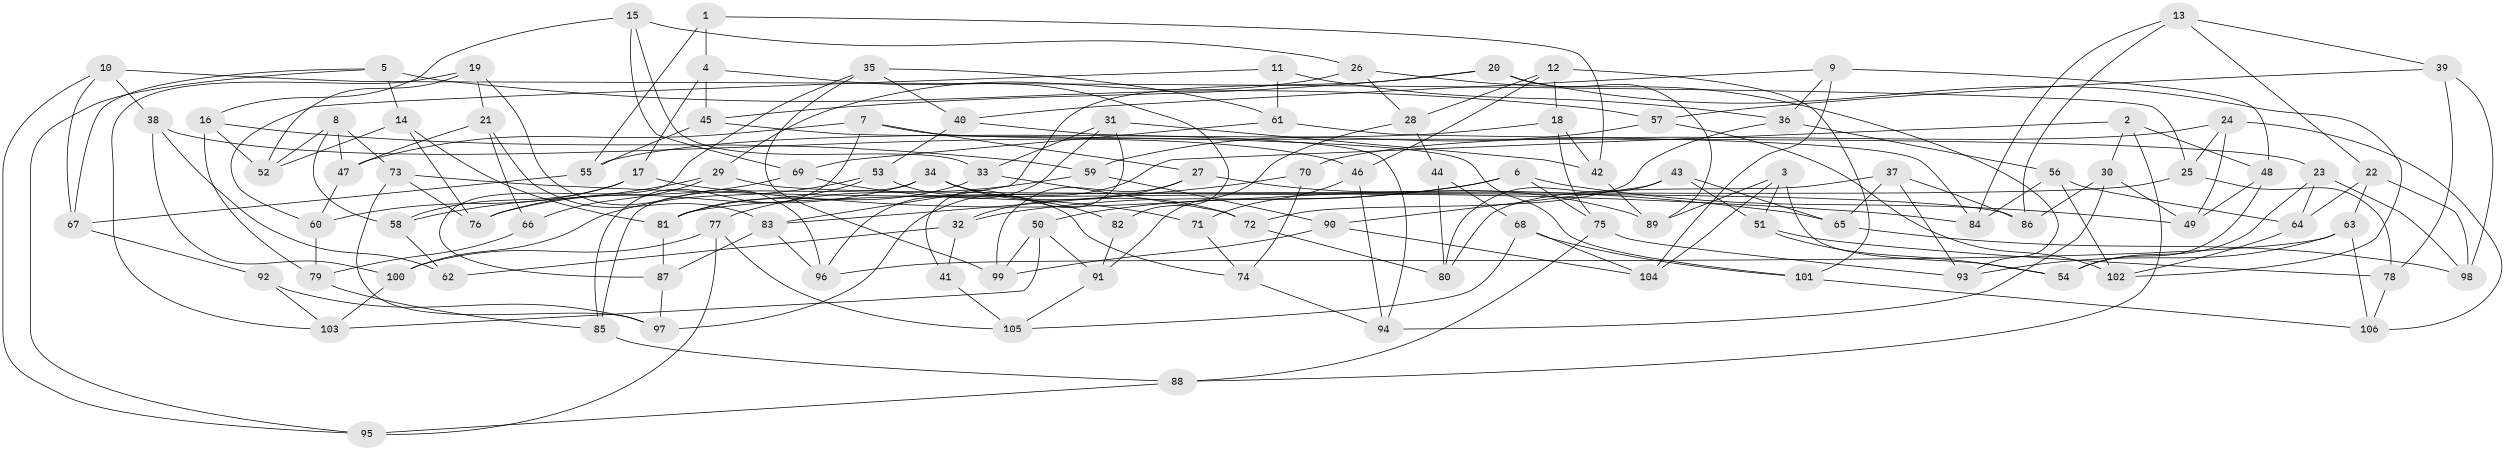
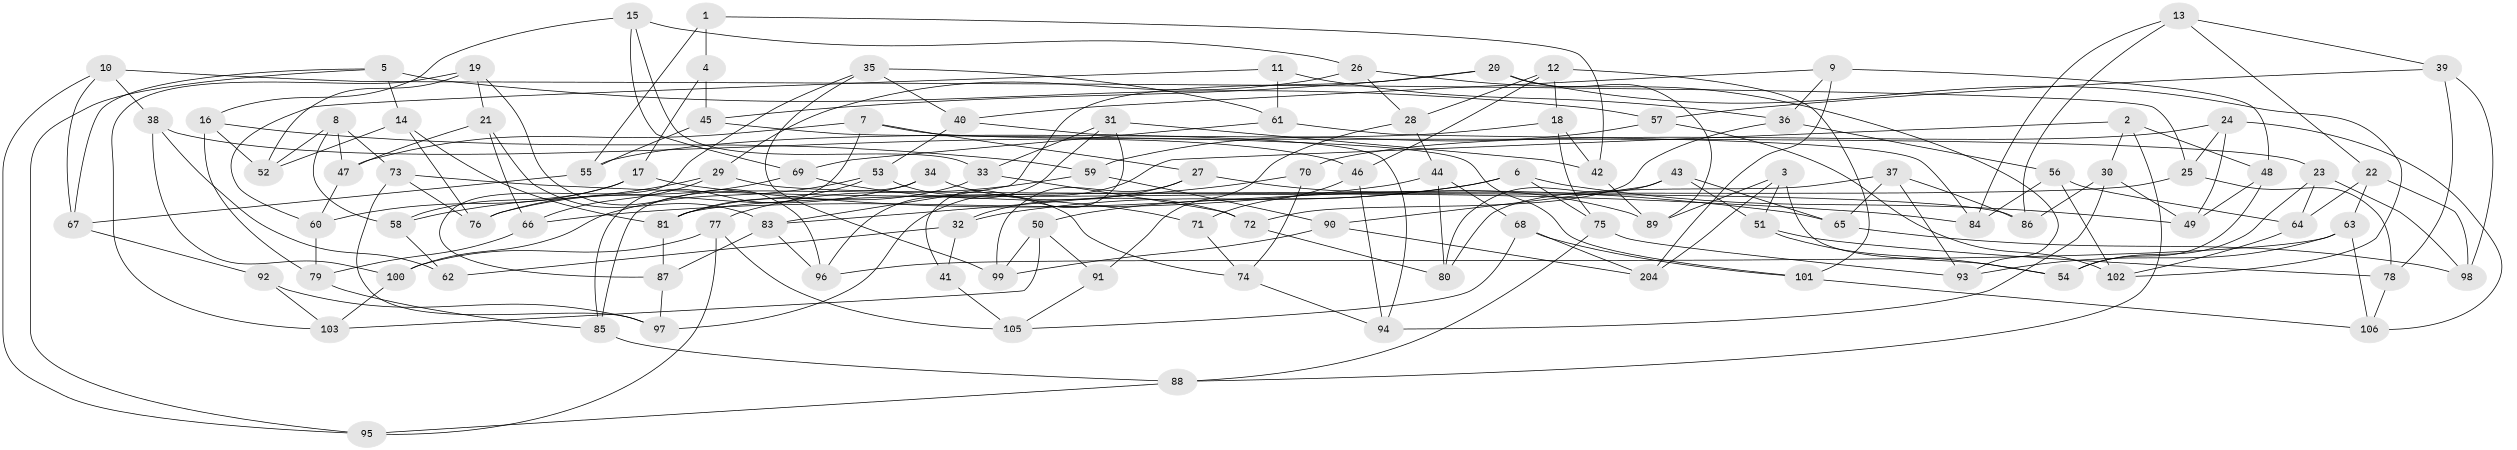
edge "44" -- "66": added
node "82": removed
node "104": label "104" -> "204"
